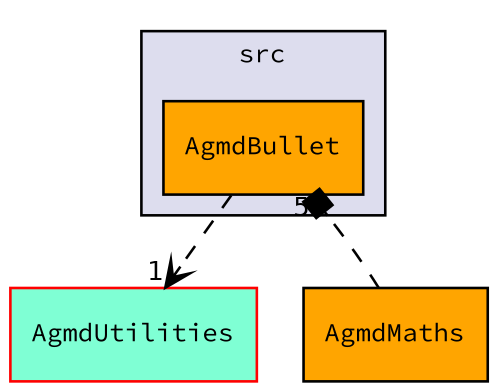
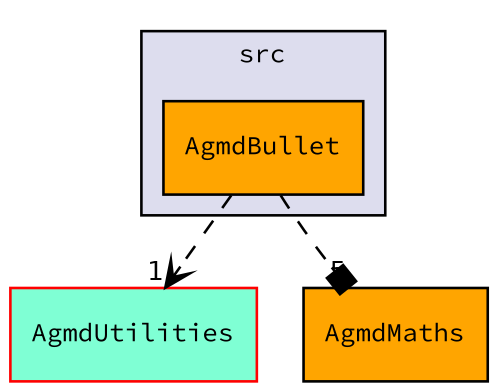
edge "AgmdMaths" -> "AgmdBullet": reversed
